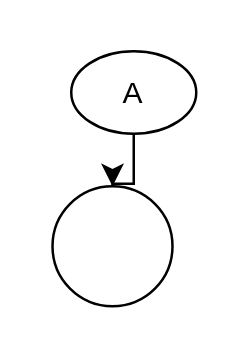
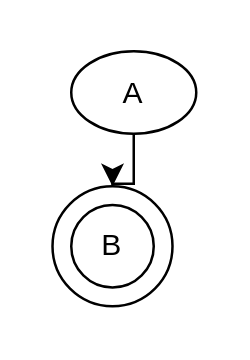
node "B": added
